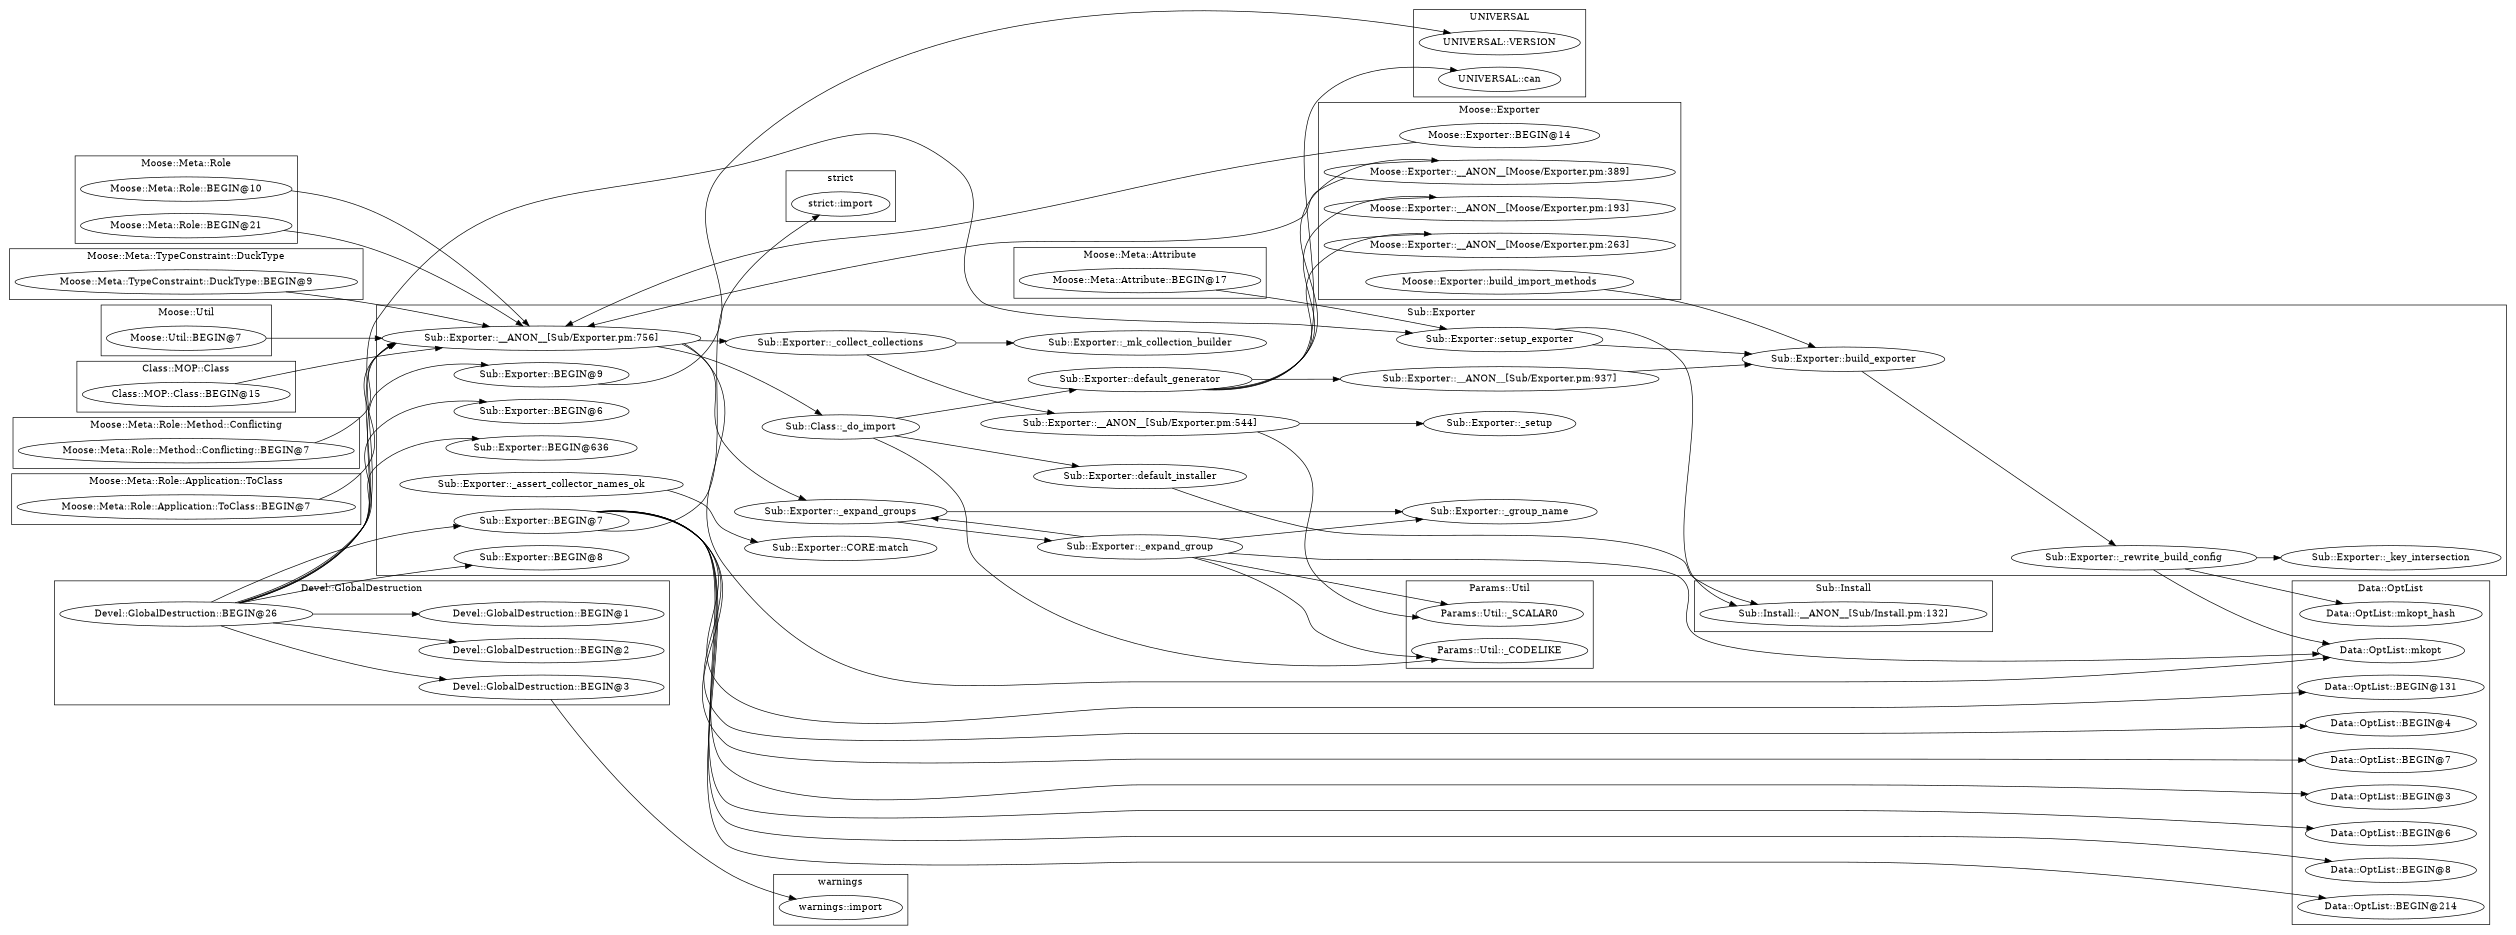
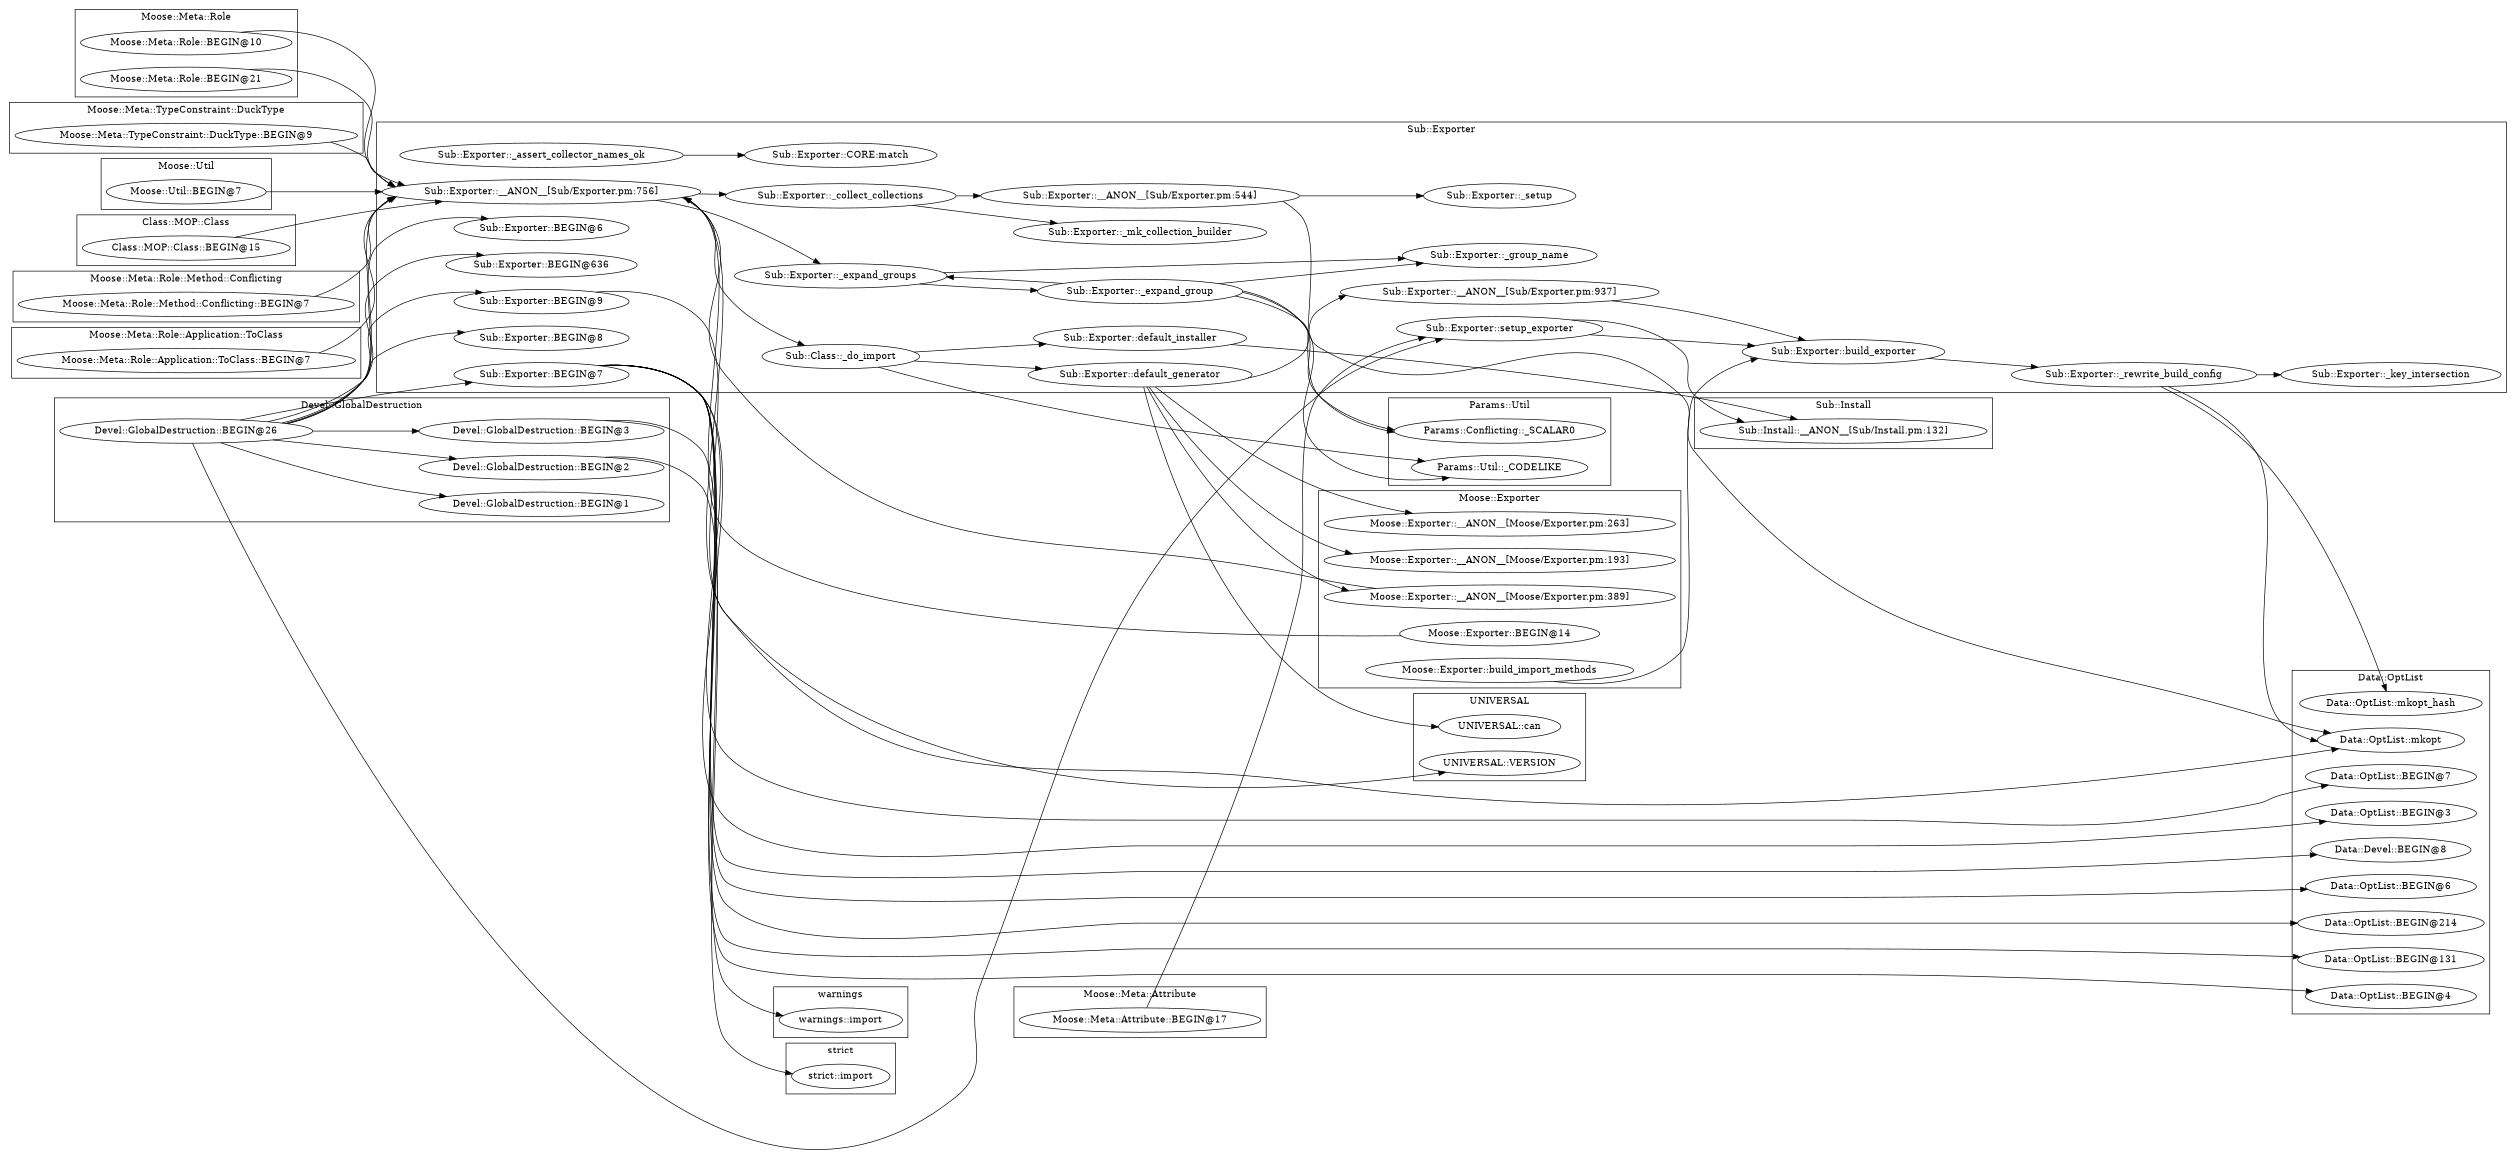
edge "Sub::Exporter::BEGIN@7" -> "strict::import": now "Devel::GlobalDestruction::BEGIN@2" -> "strict::import"
node "Params::Util::_SCALAR0": label "Params::Util::_SCALAR0" -> "Params::Conflicting::_SCALAR0"
node "Data::OptList::BEGIN@8": label "Data::OptList::BEGIN@8" -> "Data::Devel::BEGIN@8"
